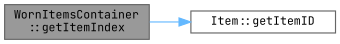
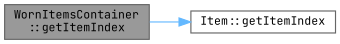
node "Item::getItemID": label "Item::getItemID" -> "Item::getItemIndex"
